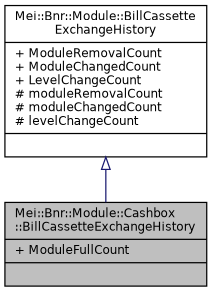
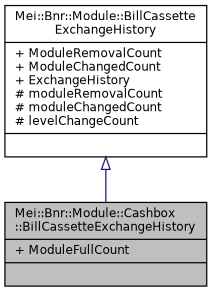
node "Mei::Bnr::Module::BillCassette": text "+ LevelChangeCount" -> "+ ExchangeHistory"
